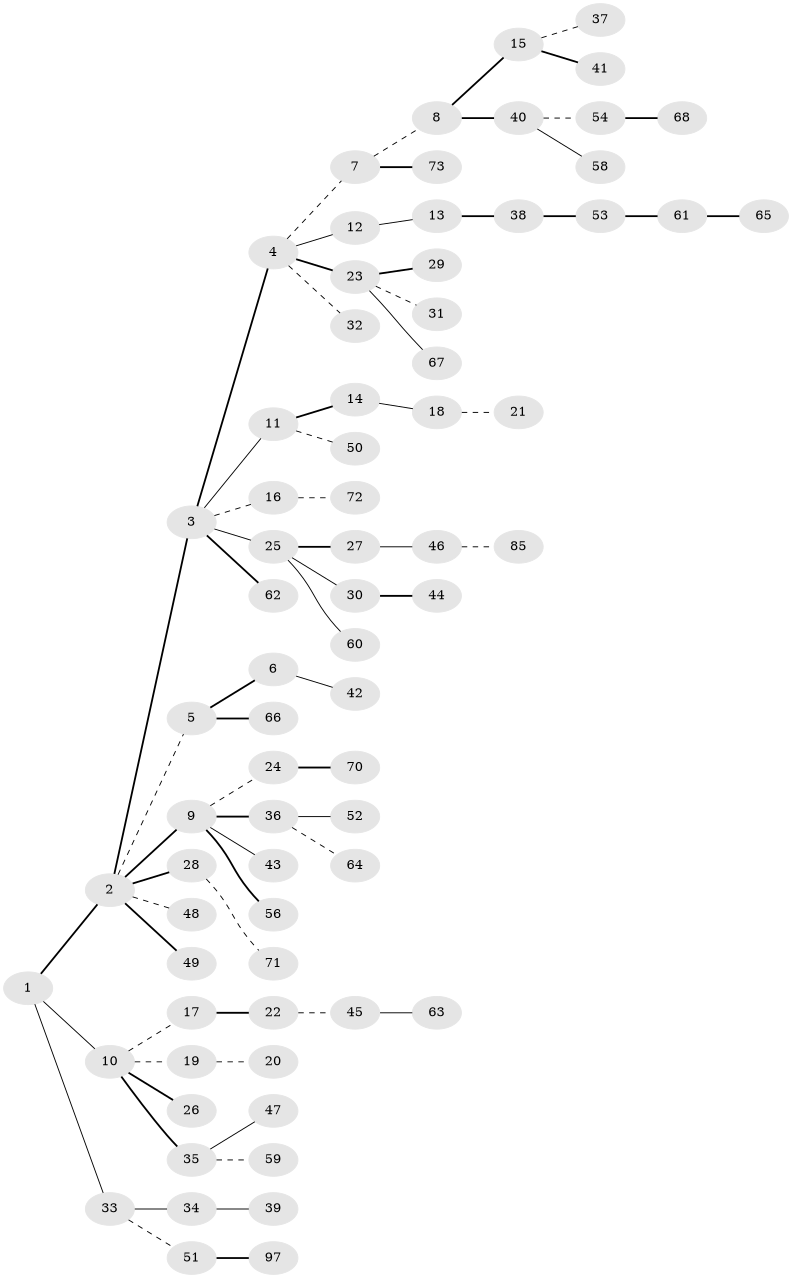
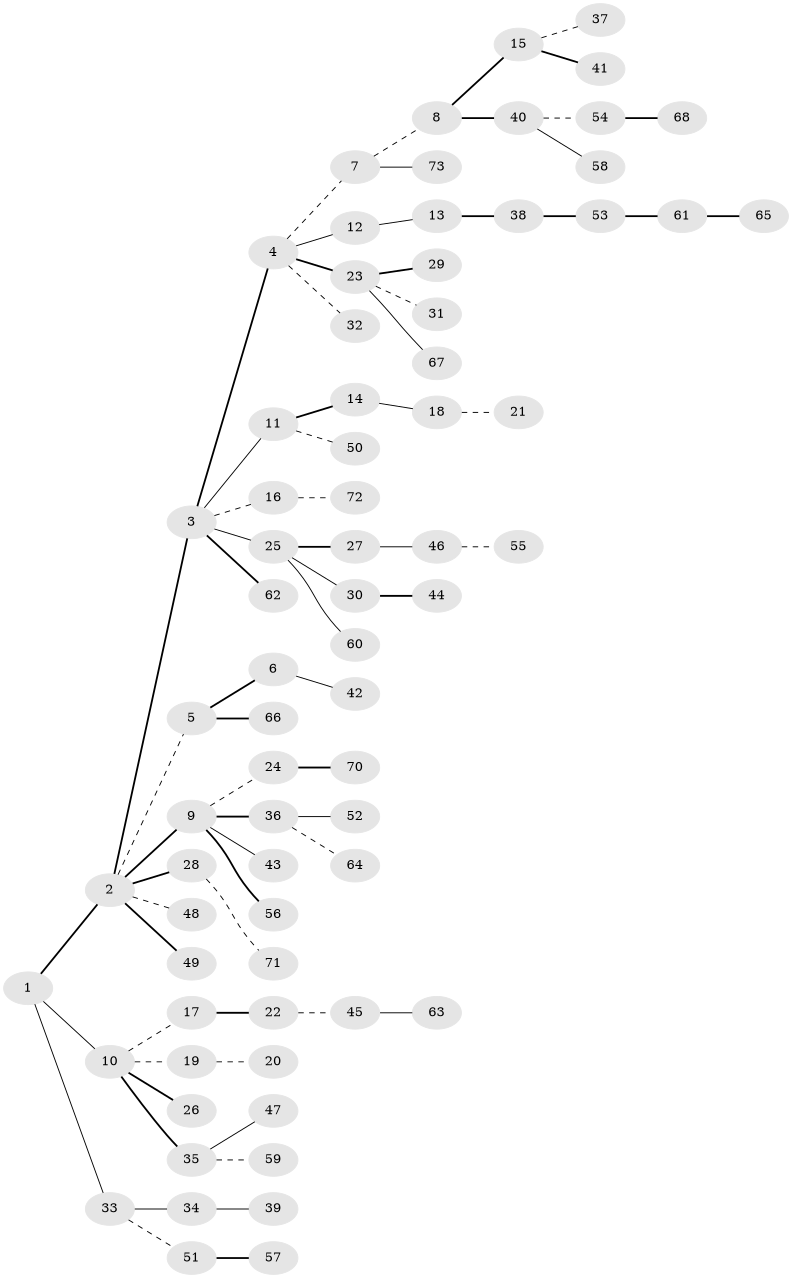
edge "7" -- "73": style bold -> solid
node "85": label "85" -> "55"
node "97": label "97" -> "57"
